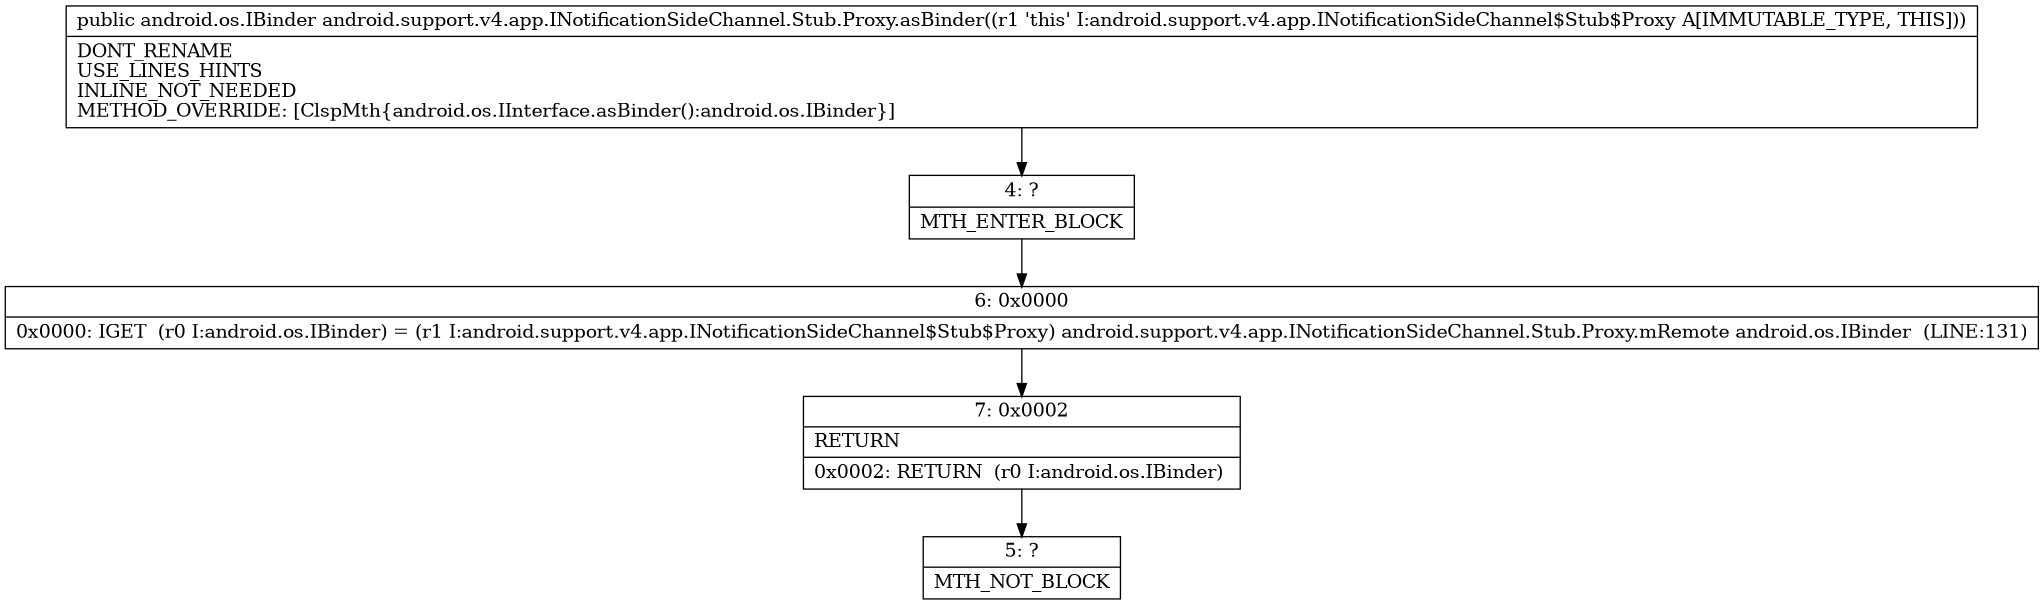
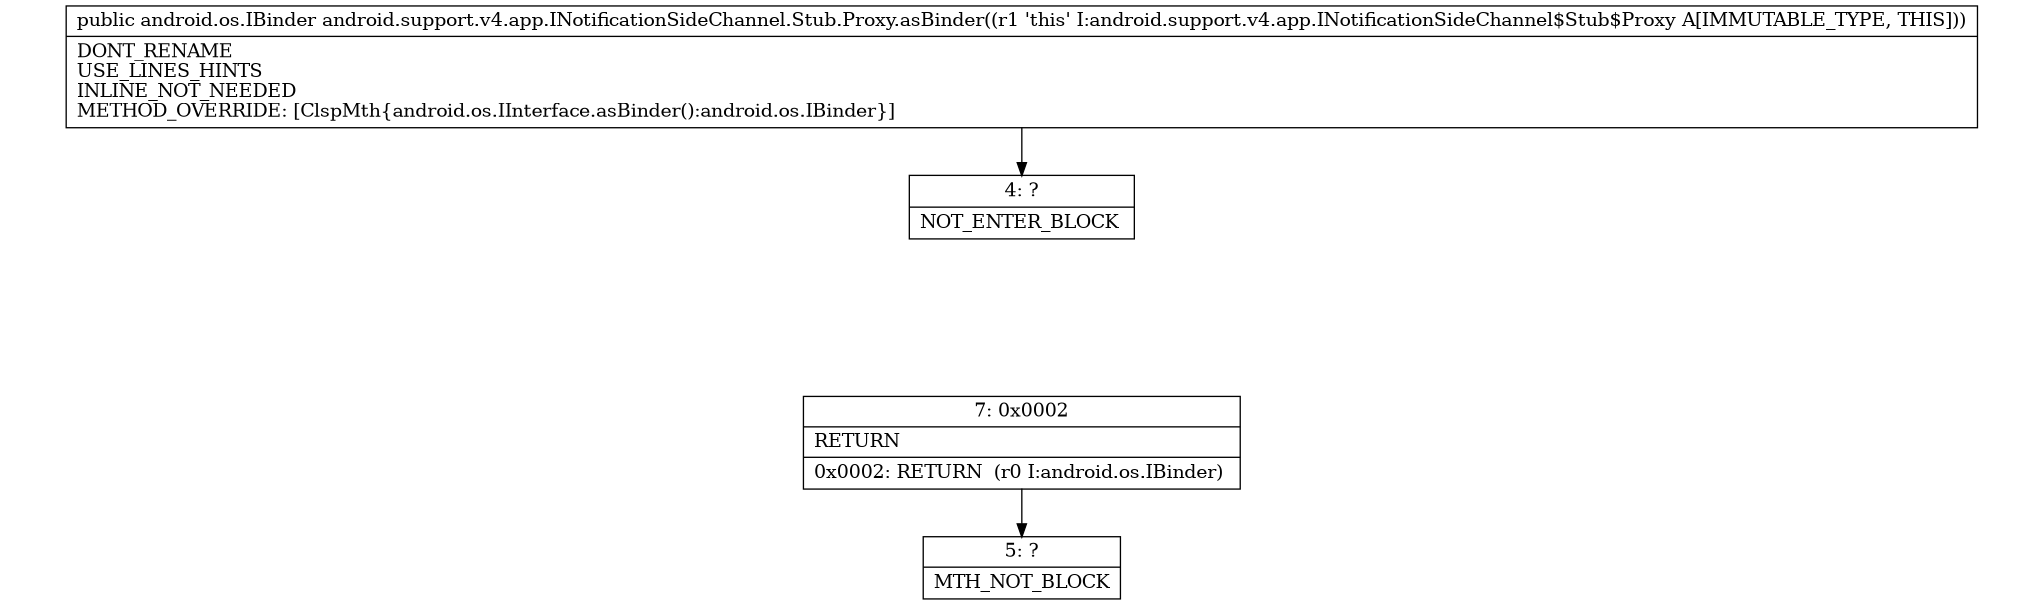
node "4: ?": text "MTH_ENTER_BLOCK" -> "NOT_ENTER_BLOCK"
node "6: 0x0000": removed
